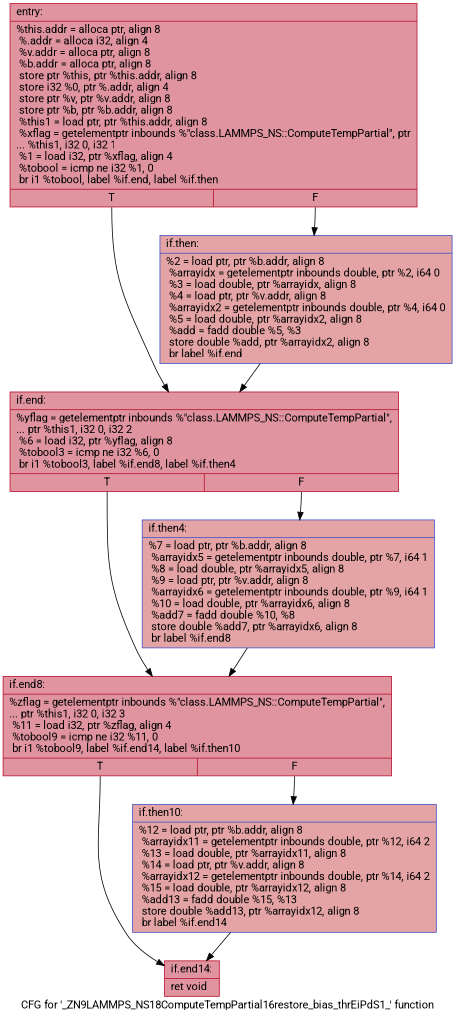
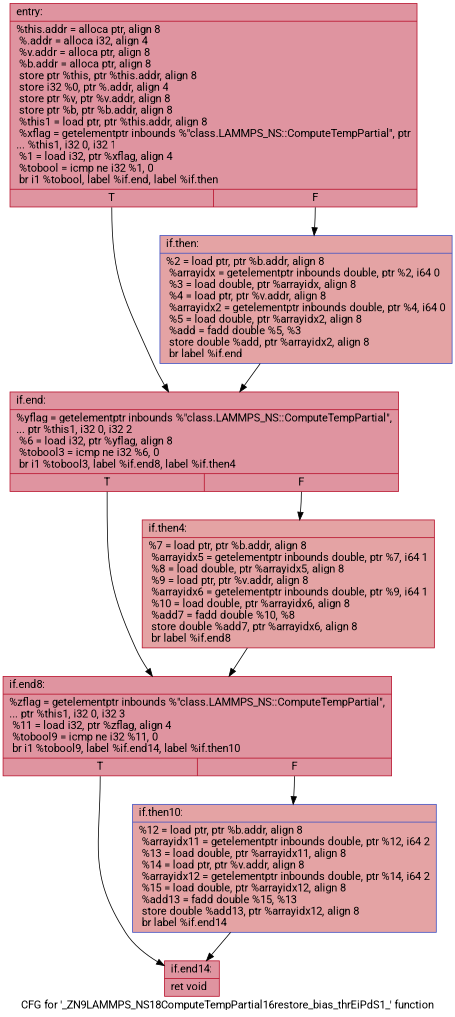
node "if.then4:": color #3d50c3ff -> #b70d28ff
